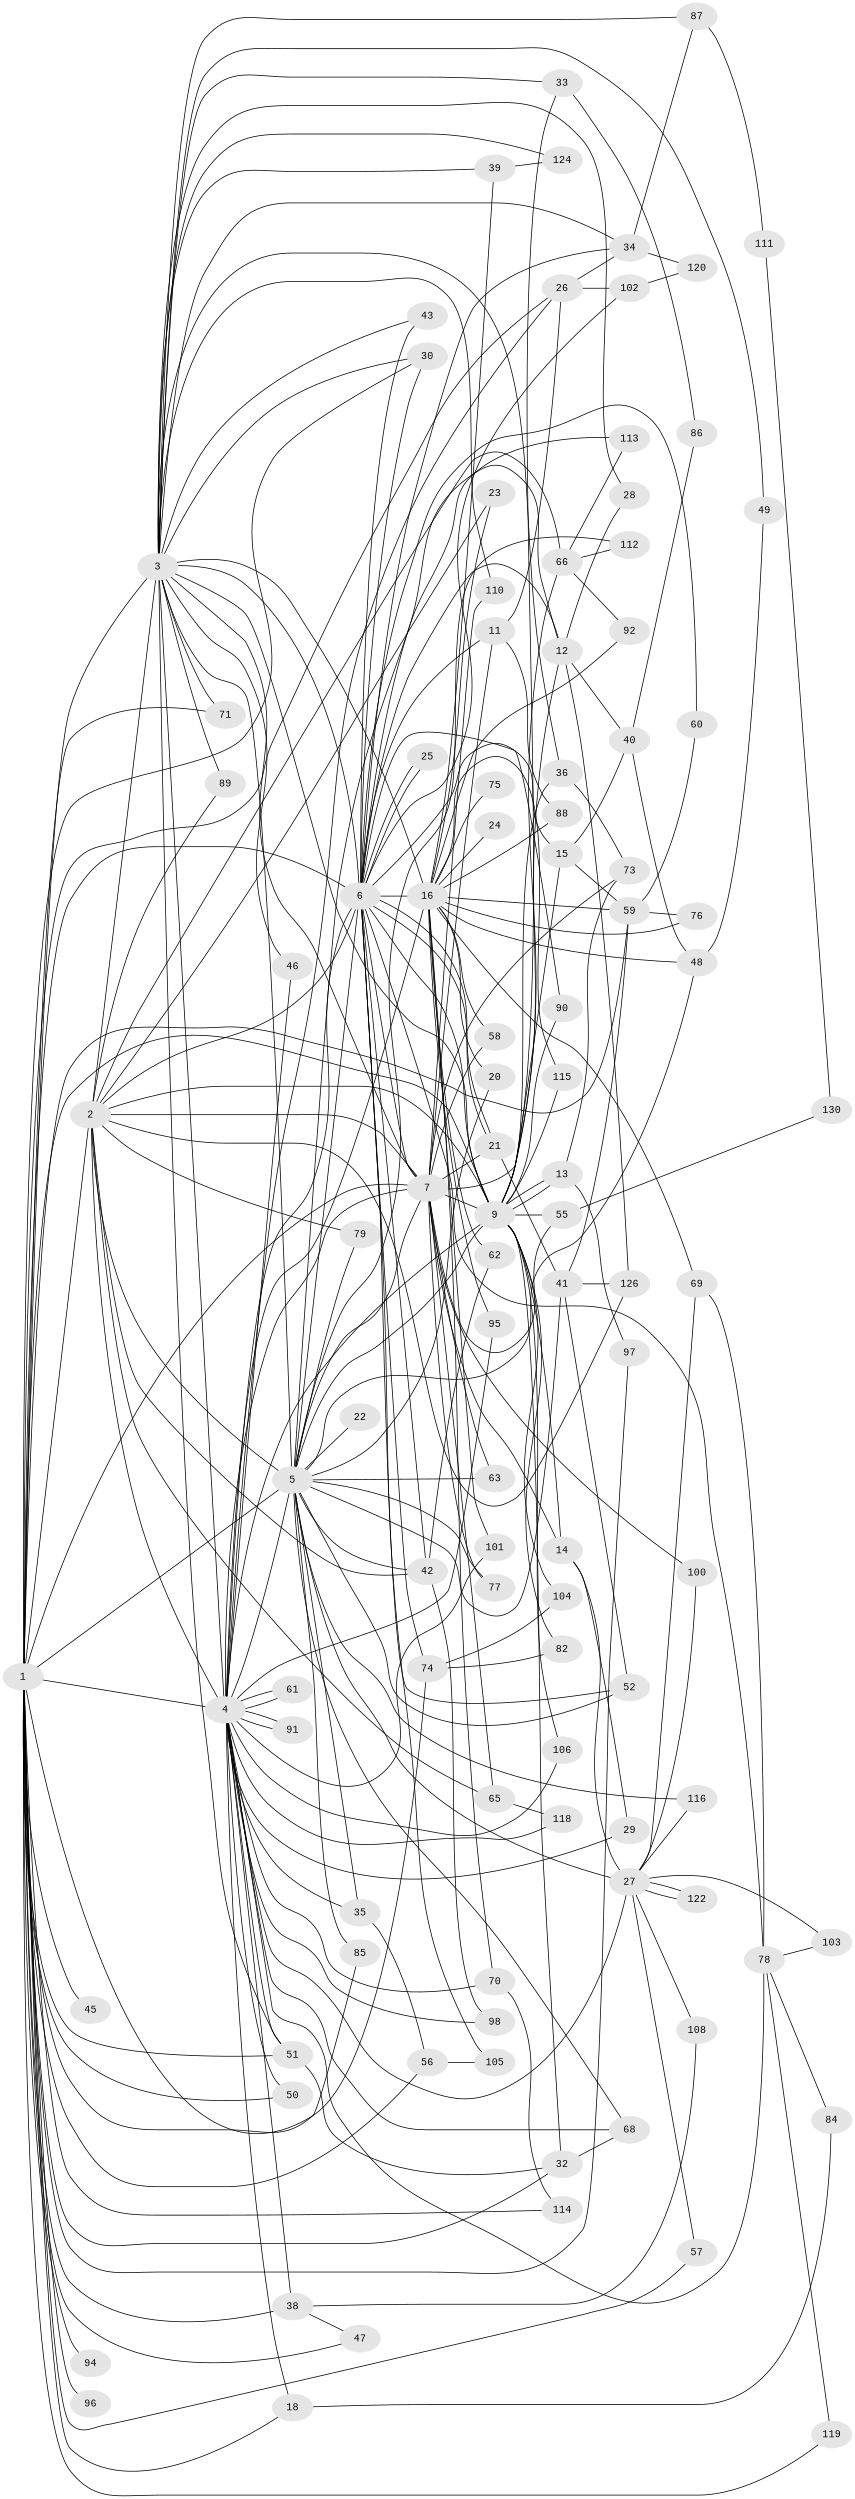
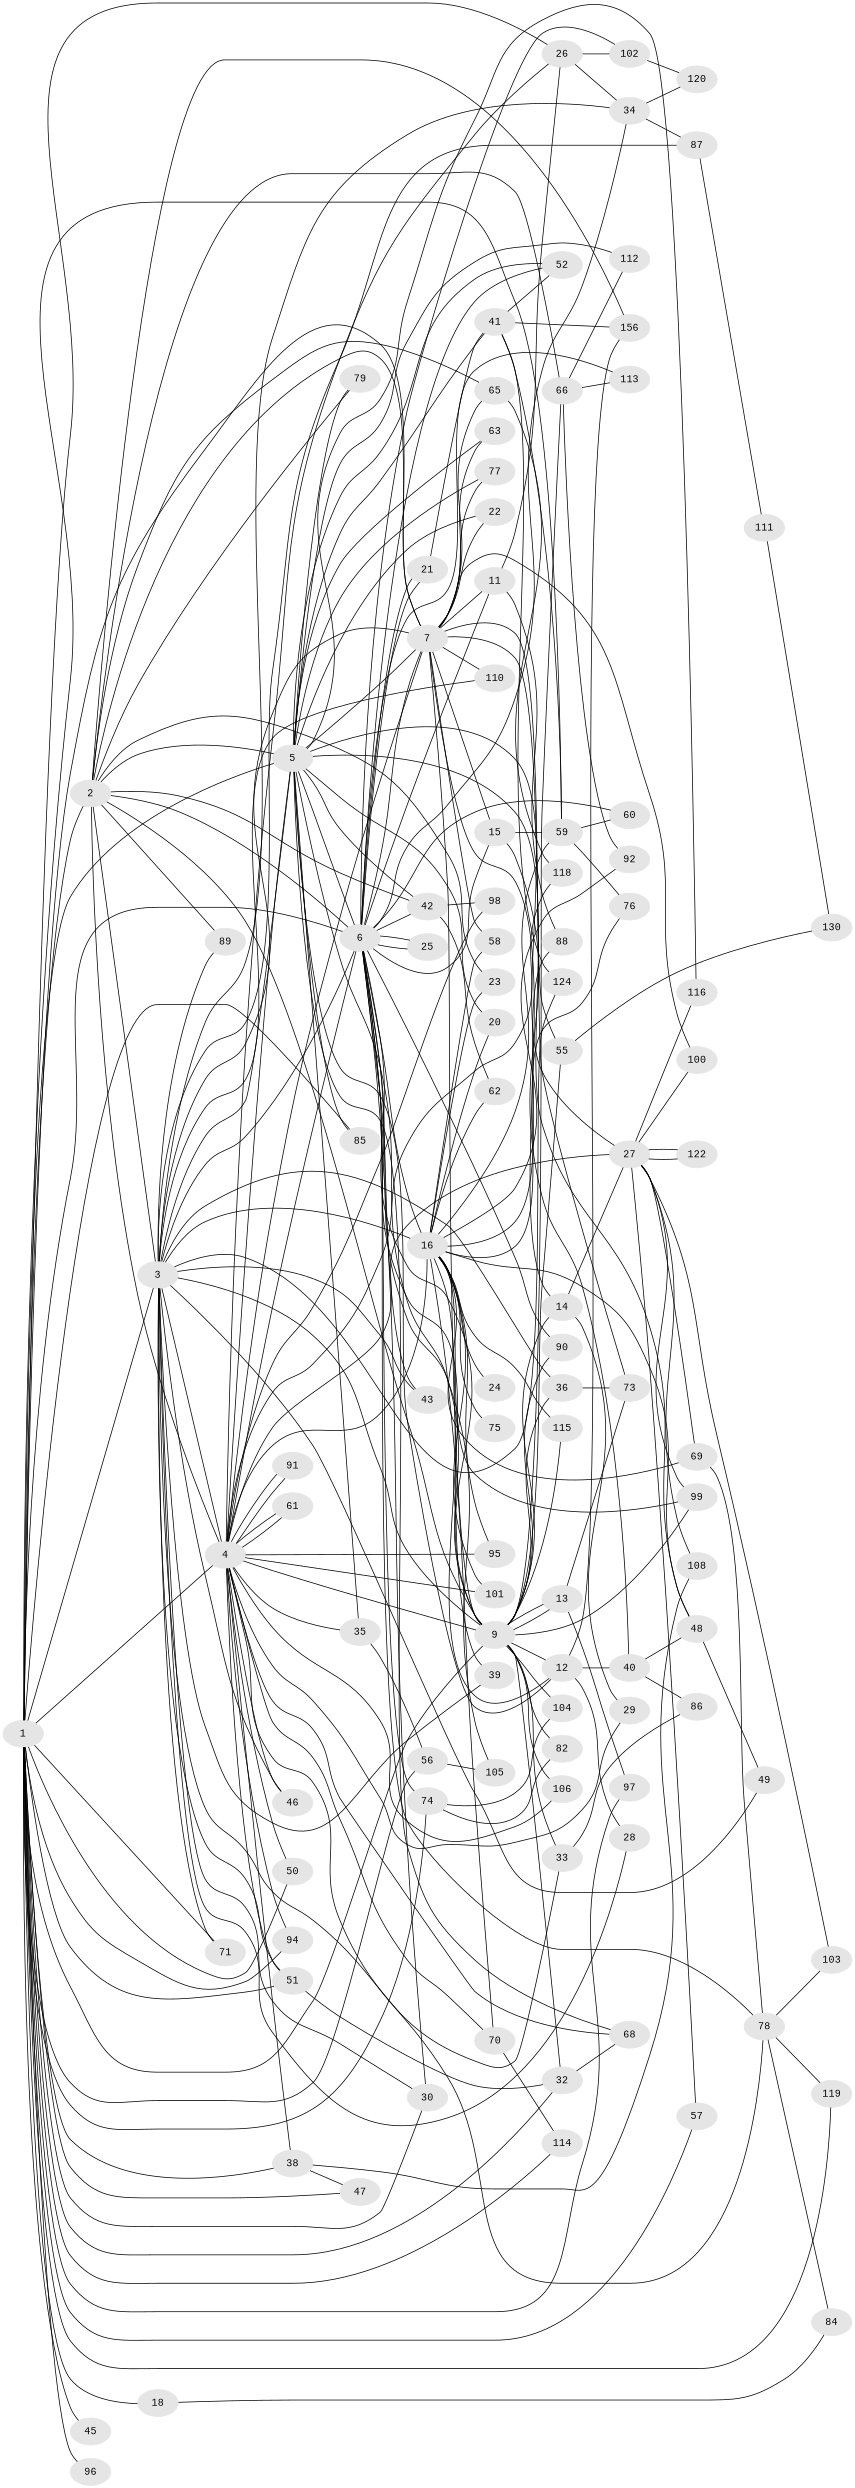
edge "124" -- "39": now "124" -- "41"
edge "21" -- "7": now "22" -- "7"
node "126": label "126" -> "156"
node "99": added
edge "4" -- "18": now "4" -- "94"
